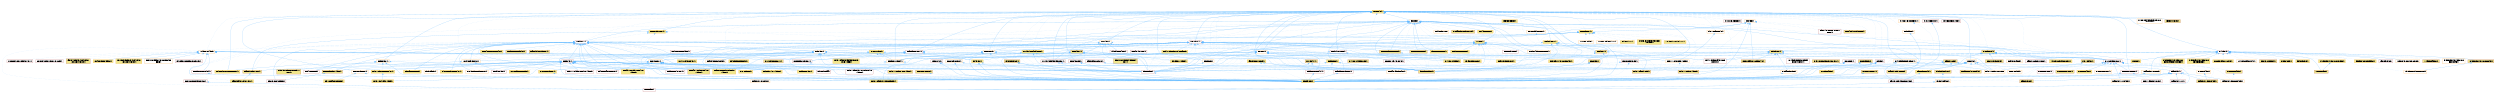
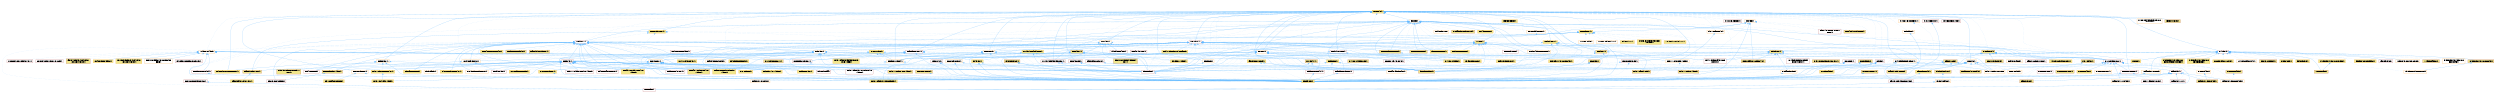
edge "STileView.h" -> "SEditableTextBox.h": now "SlateExtras.h" -> "SEditableTextBox.h"
